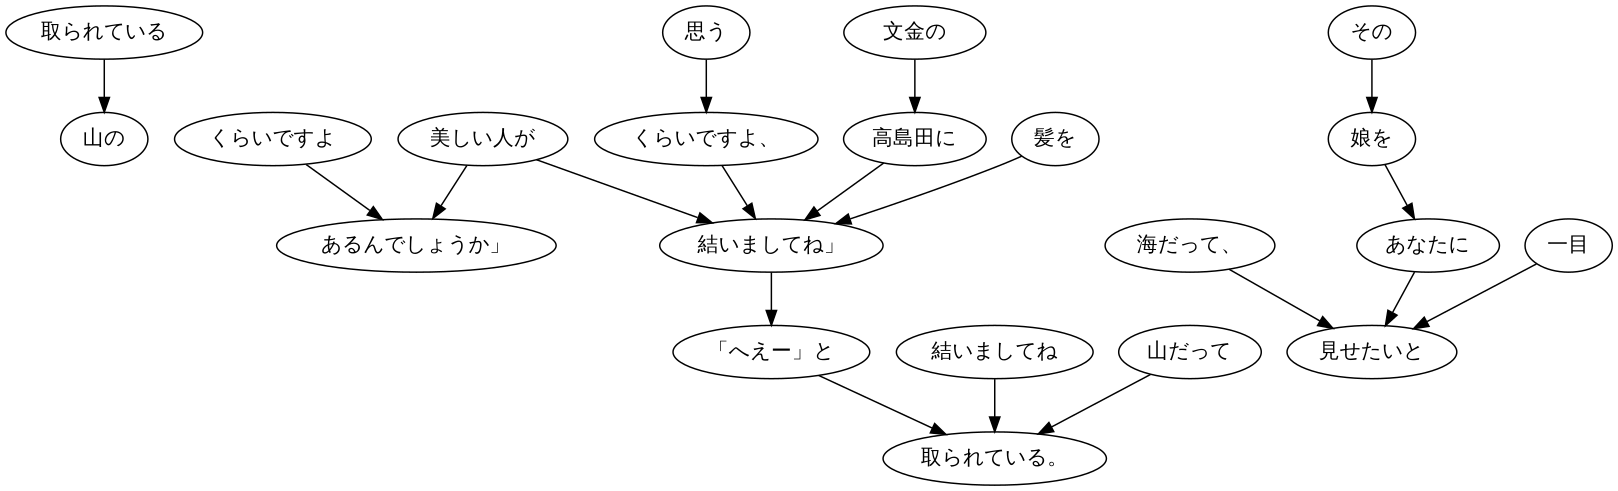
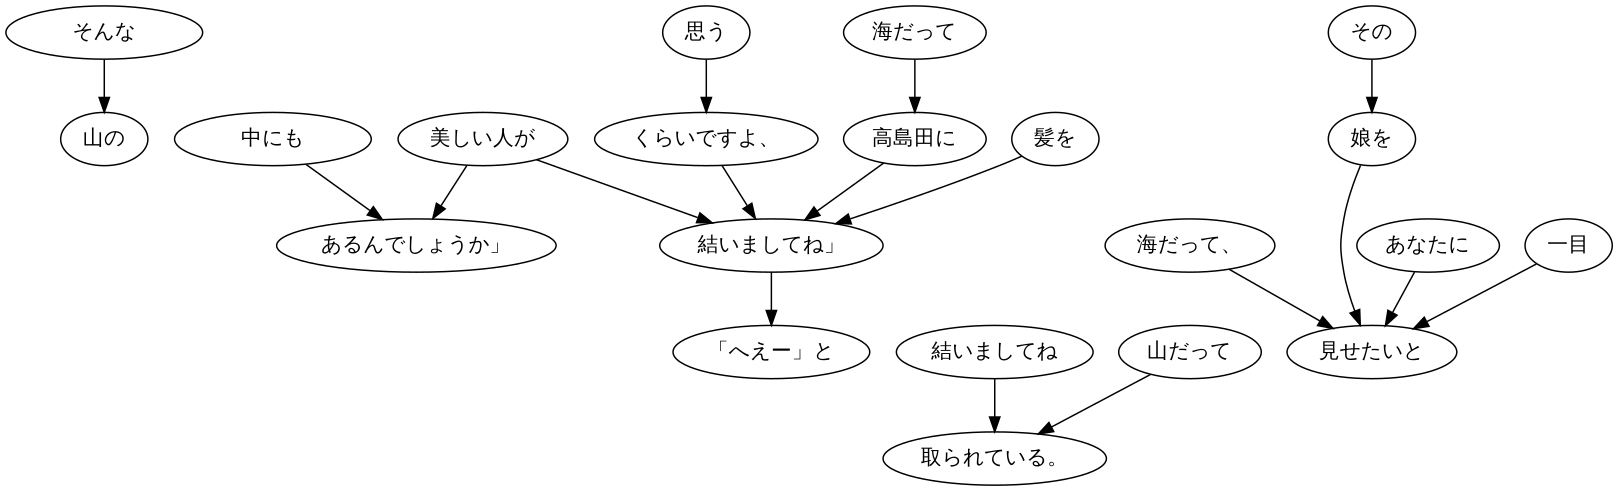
node "取られている": label "取られている" -> "そんな"
node "文金の": label "文金の" -> "海だって"
node "くらいですよ": label "くらいですよ" -> "中にも"
edge "娘を" -> "あなたに": now "娘を" -> "見せたいと"
edge "「へえー」と" -> "取られている。": removed
